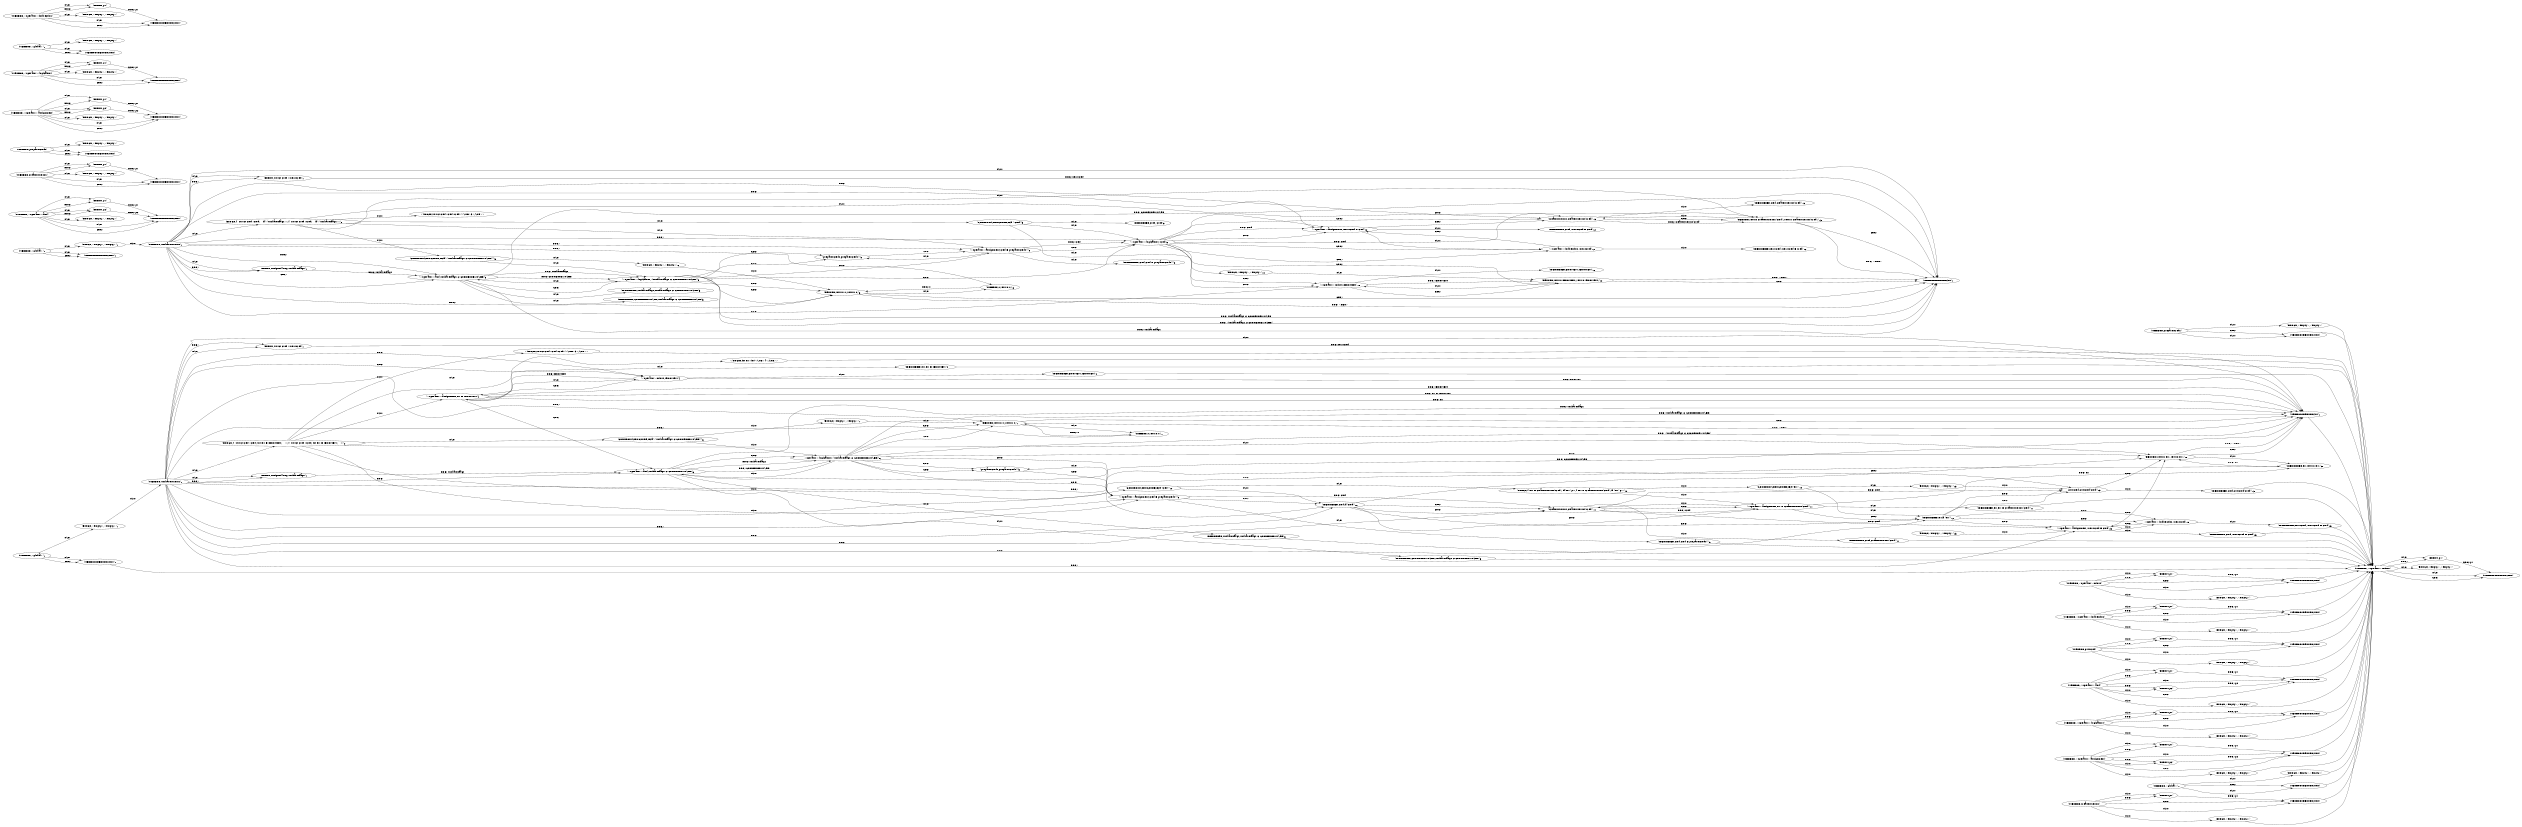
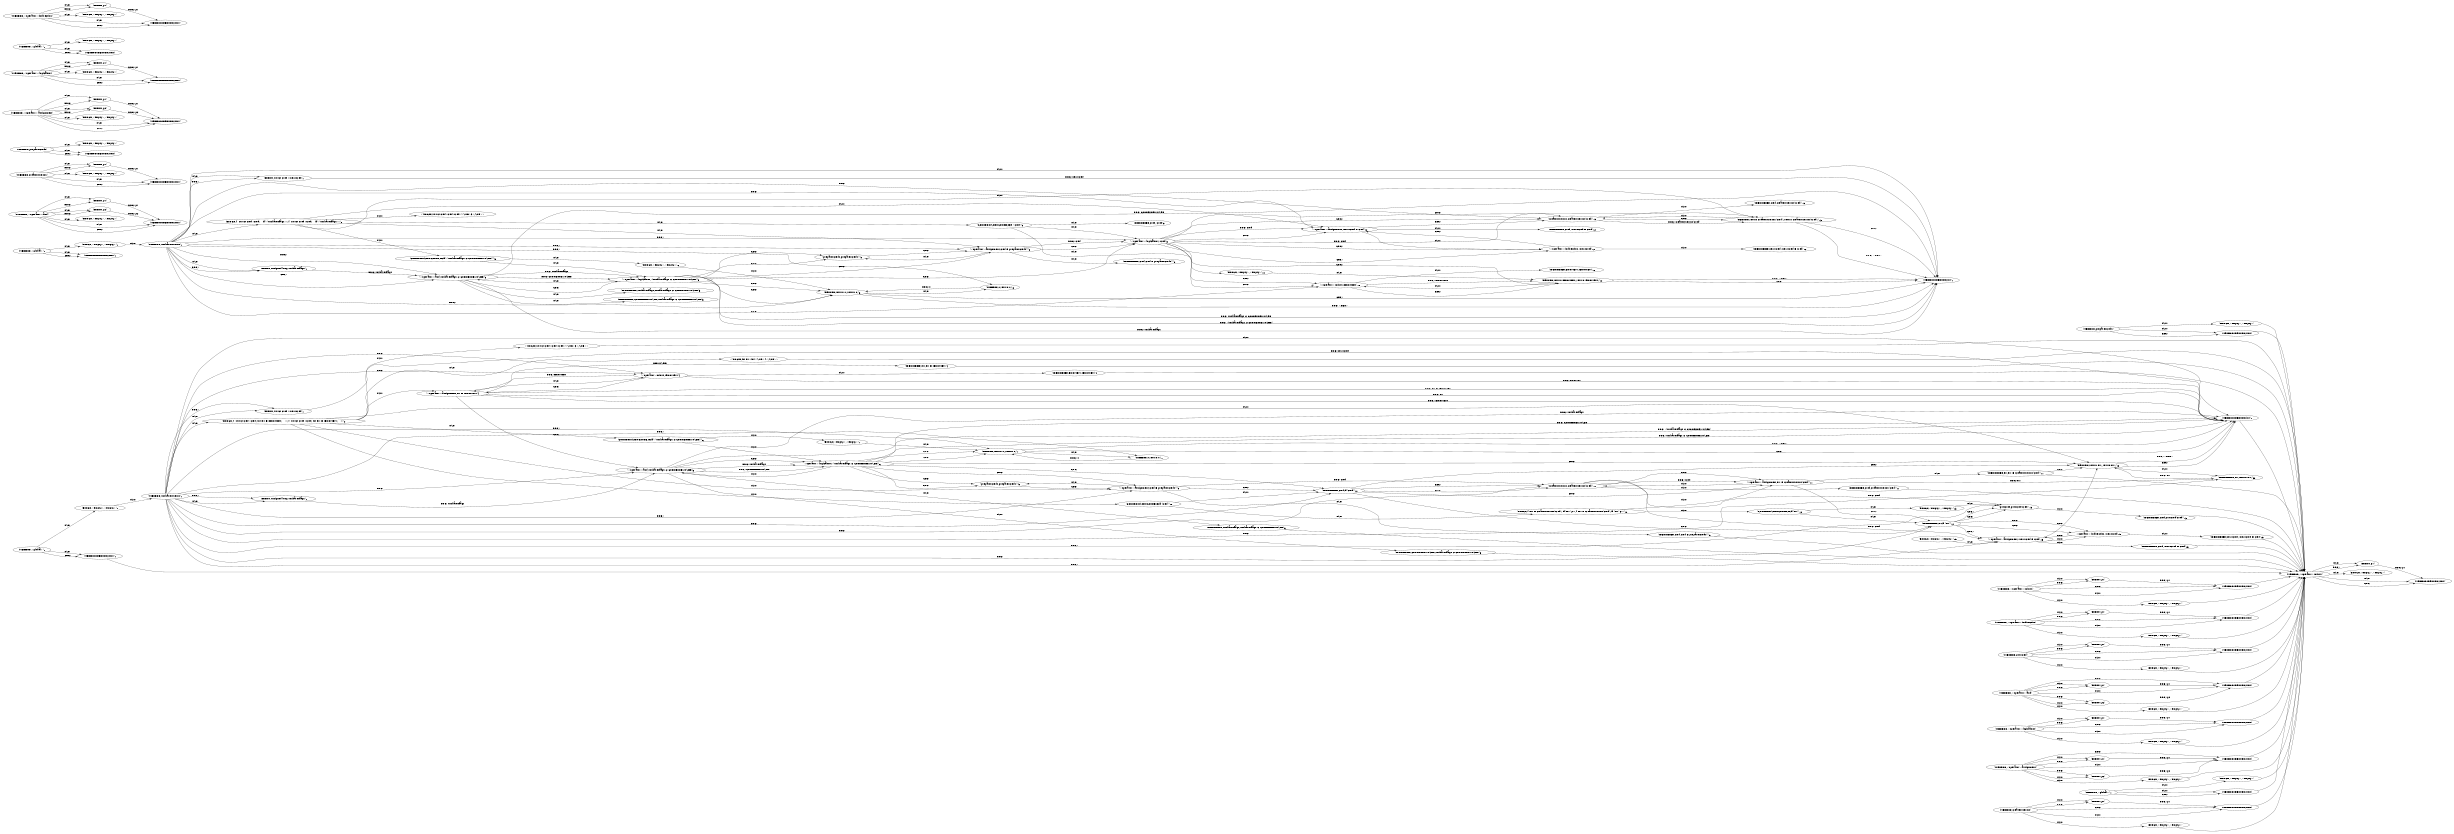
edge "(<operator>.assignment,err = -ENOMEM)" -> "(IDENTIFIER,err,err = -ENOMEM)": label "AST: " -> "NEWUSER: "
edge "(put_cred,put_cred(cred))" -> "(RETURN,return err;,return err;)": now "(IDENTIFIER,err,err = create_user_ns(cred))" -> "(RETURN,return err;,return err;)"
